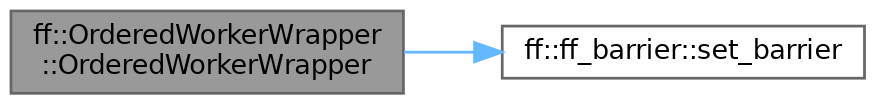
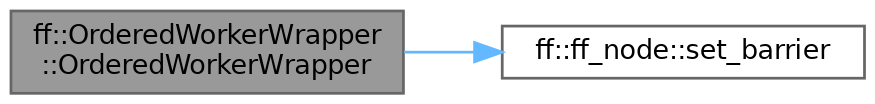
node "ff::ff_barrier::set_barrier": label "ff::ff_barrier::set_barrier" -> "ff::ff_node::set_barrier"
